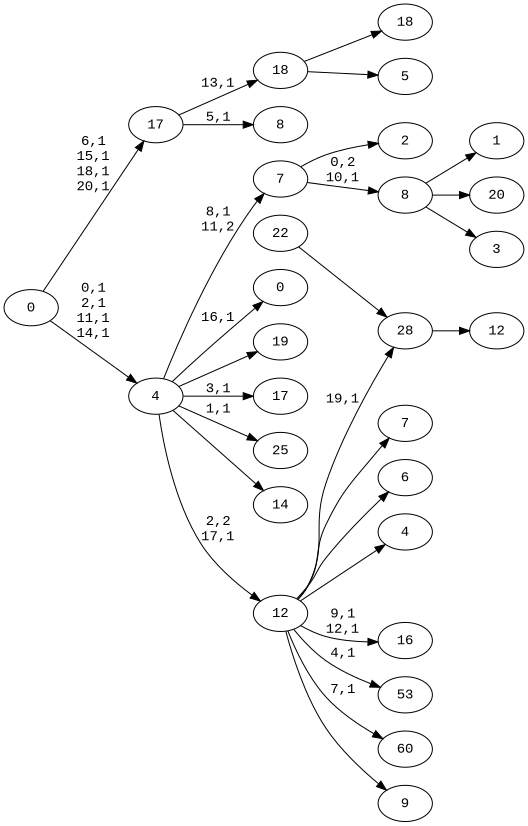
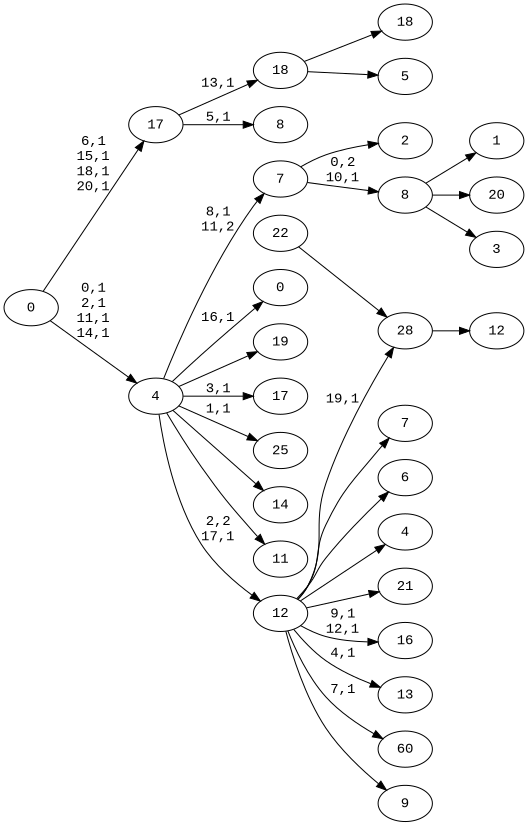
node "11": added
node "21": added
node "53": label "53" -> "13"
